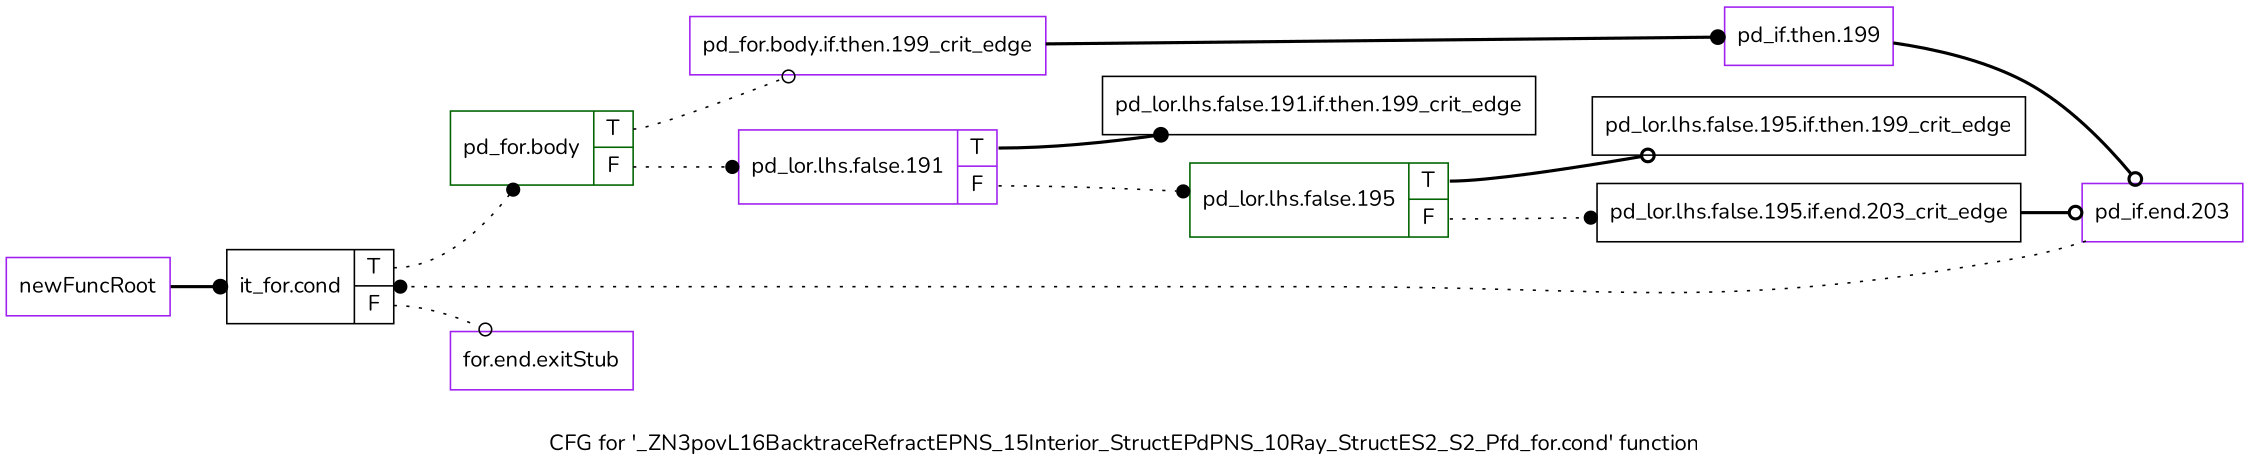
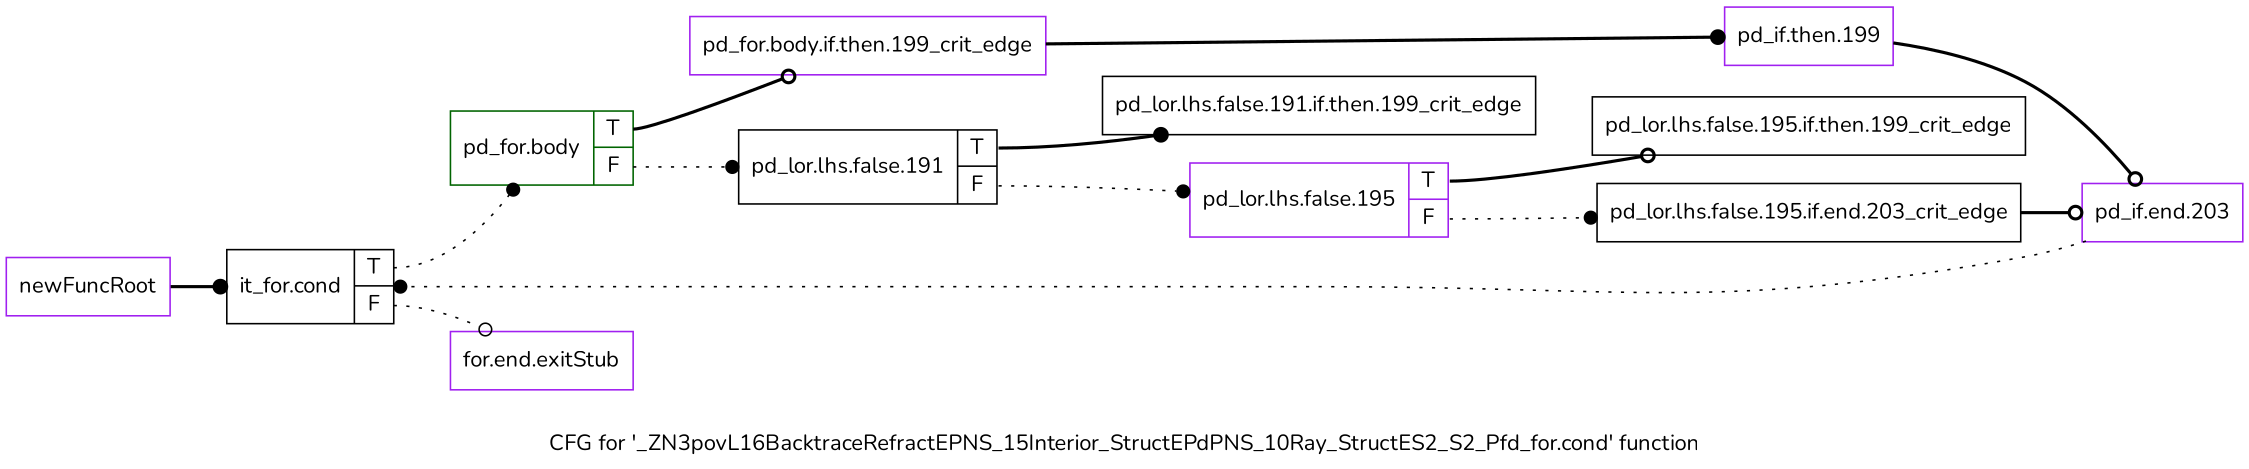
edge "pd_for.body" -> "pd_for.body.if.then.199_crit_edge": style dotted -> bold
node "pd_lor.lhs.false.191": color purple -> black
node "pd_lor.lhs.false.195": color darkgreen -> purple
